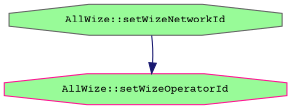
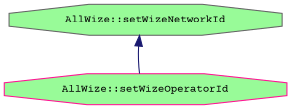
edge "AllWize::setWizeNetworkId" -> "AllWize::setWizeOperatorId": reversed
